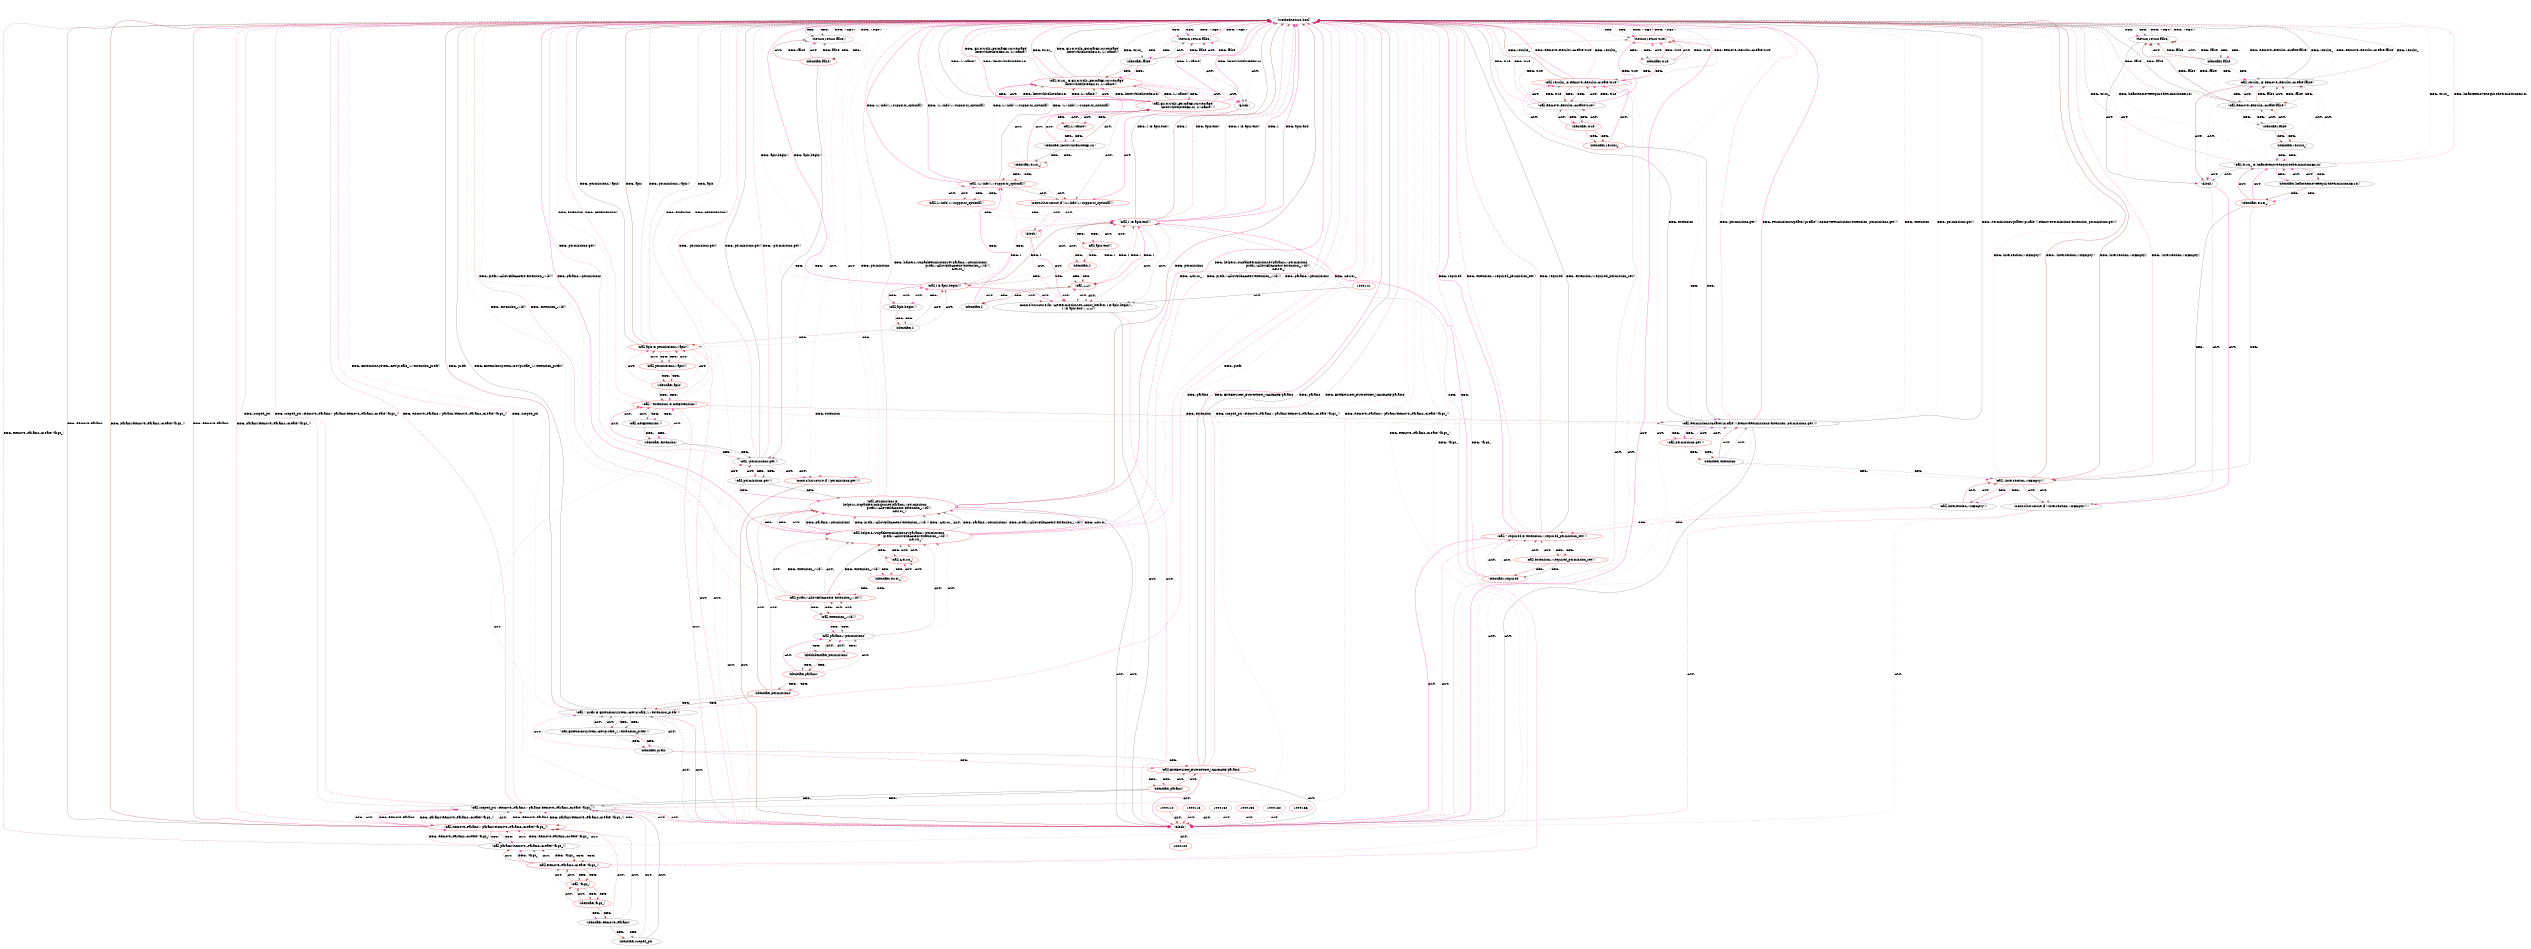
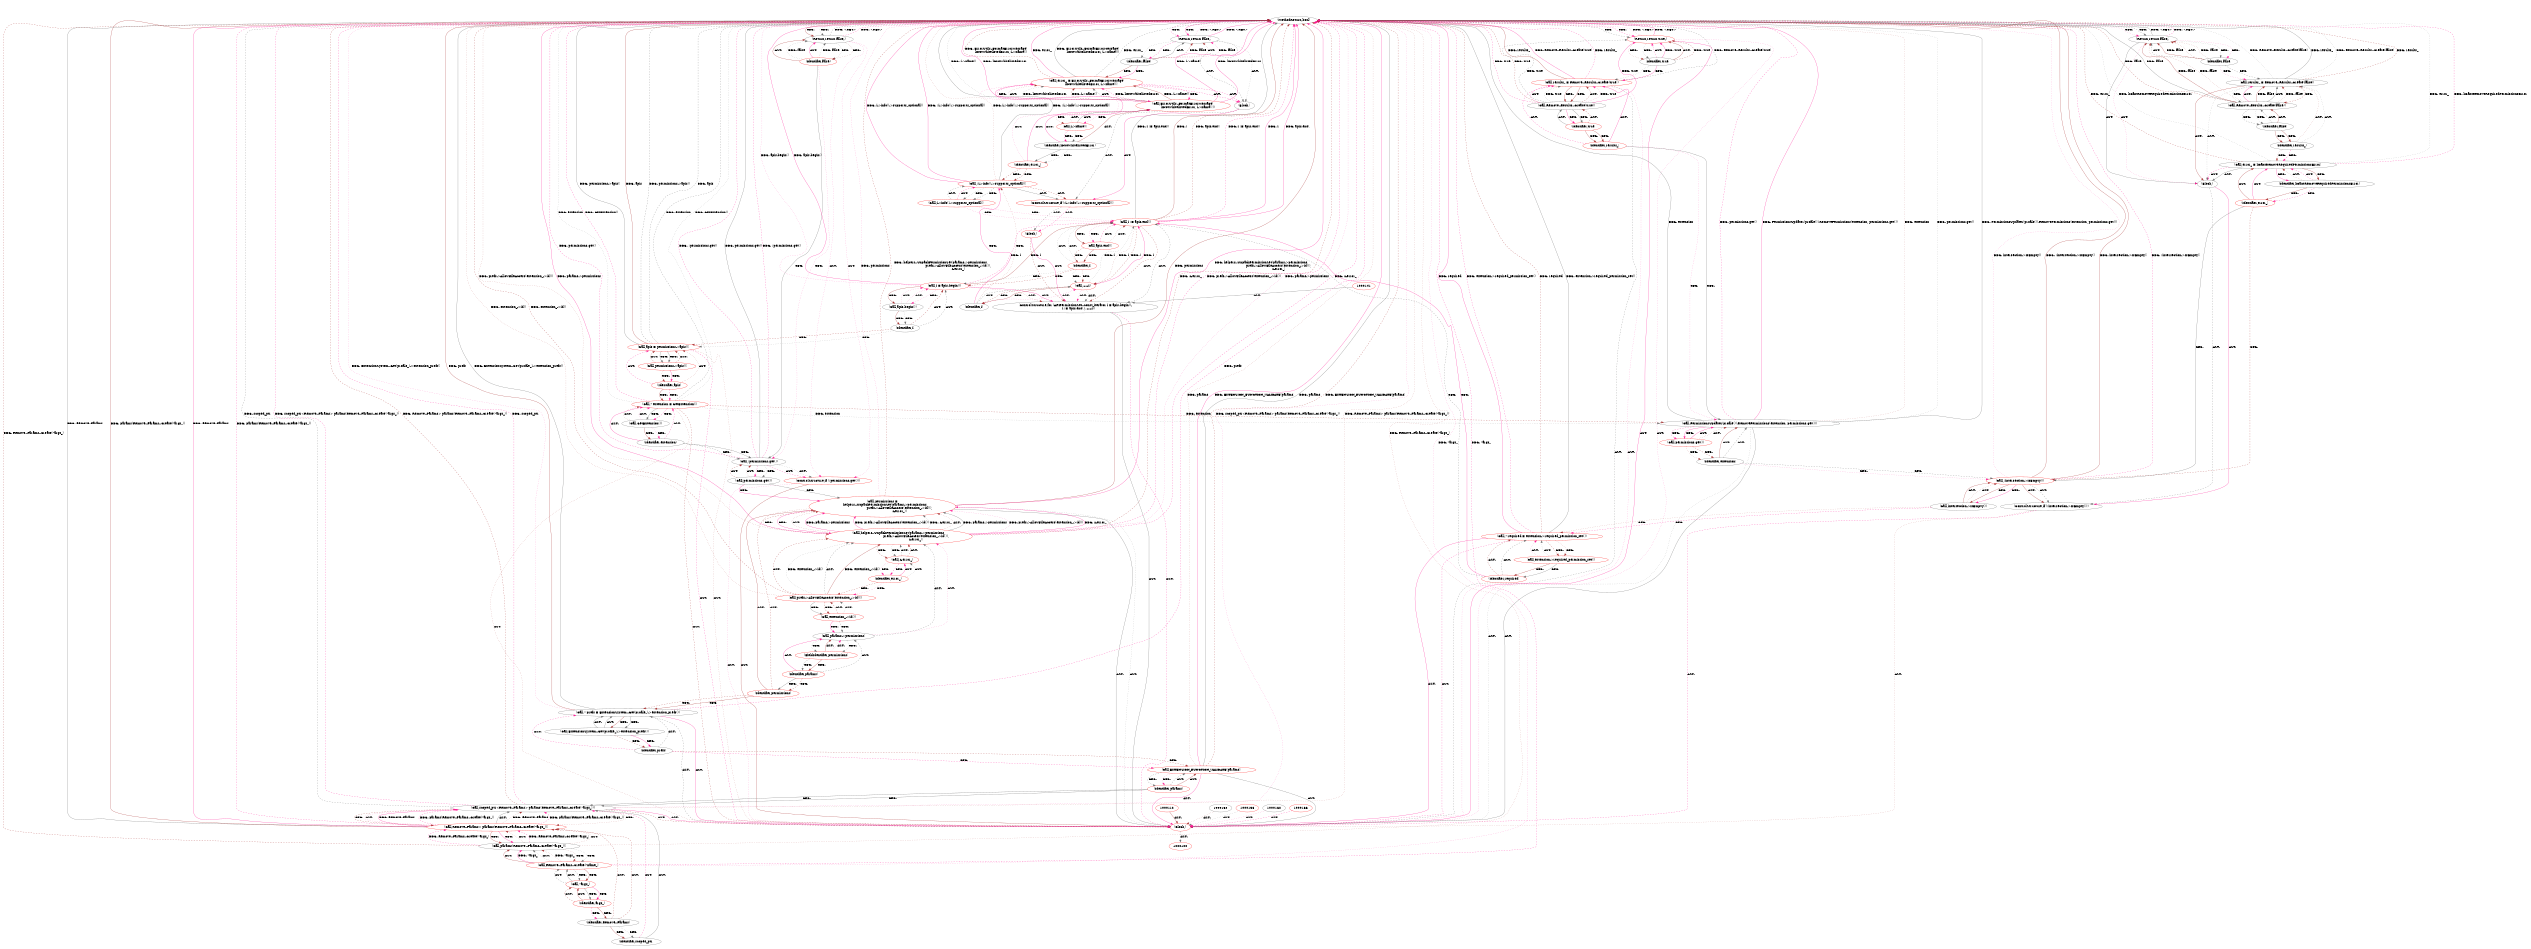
node "1000116": removed
node "(Call,Remove::Params::Create(*args_))": label "(Call,Remove::Params::Create(*args_))" -> "(Call,Remove::Params::Create(*name_))"
